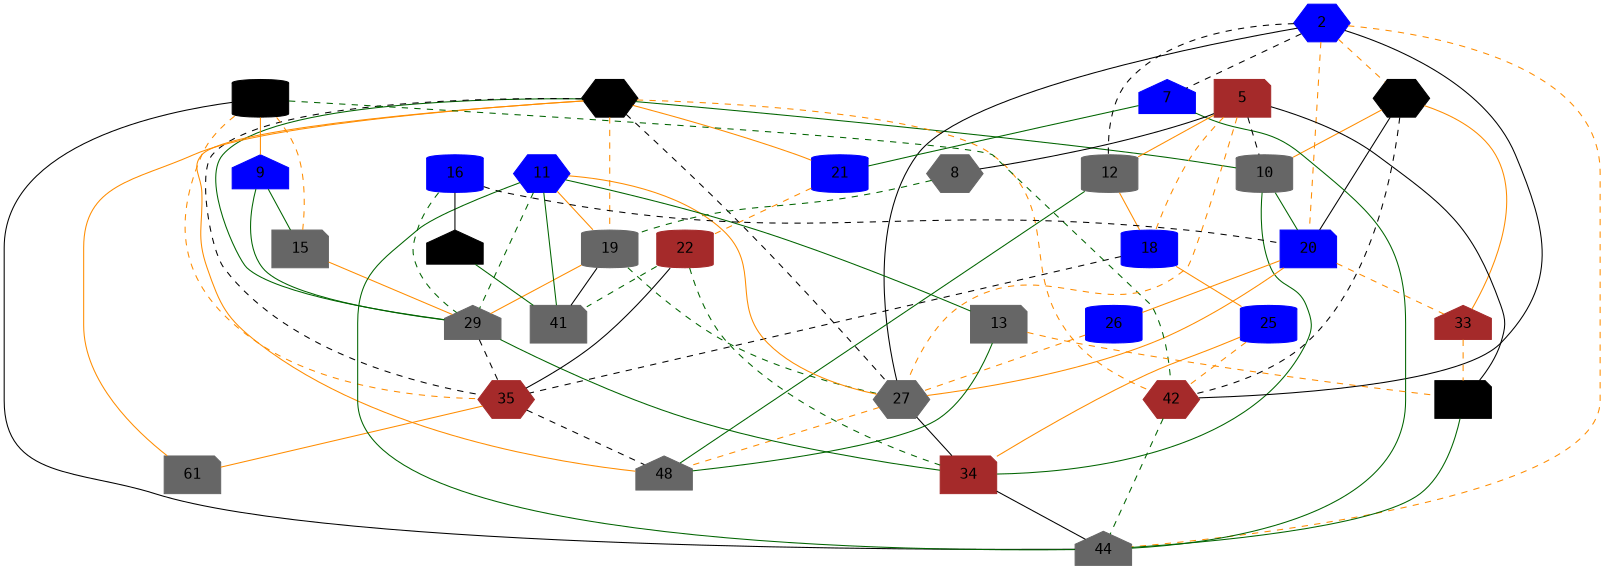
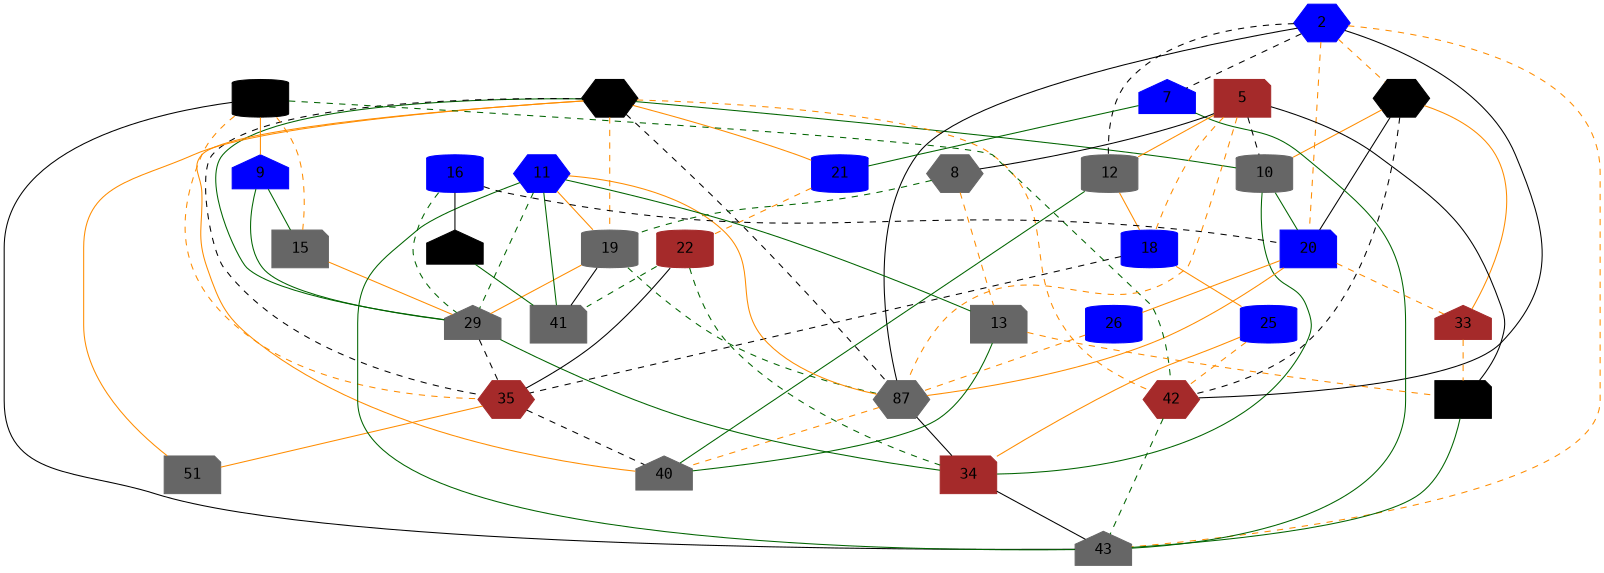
edge "8" -- "13": added
node "27": label "27" -> "87"
node "61": label "61" -> "51"
node "48": label "48" -> "40"
node "44": label "44" -> "43"
